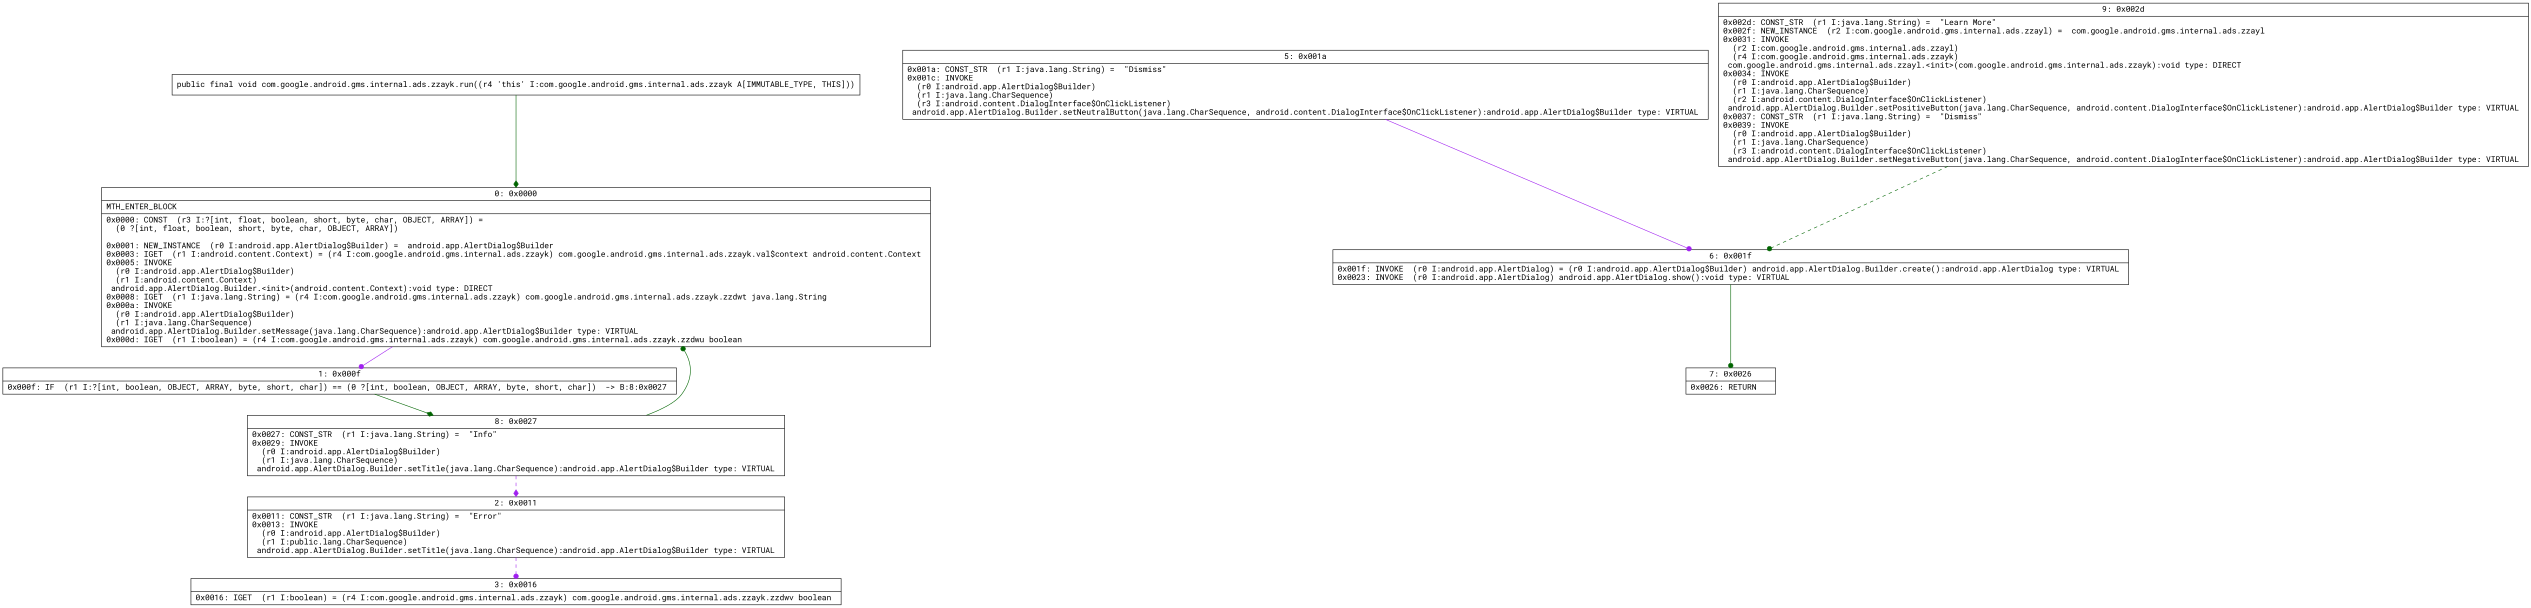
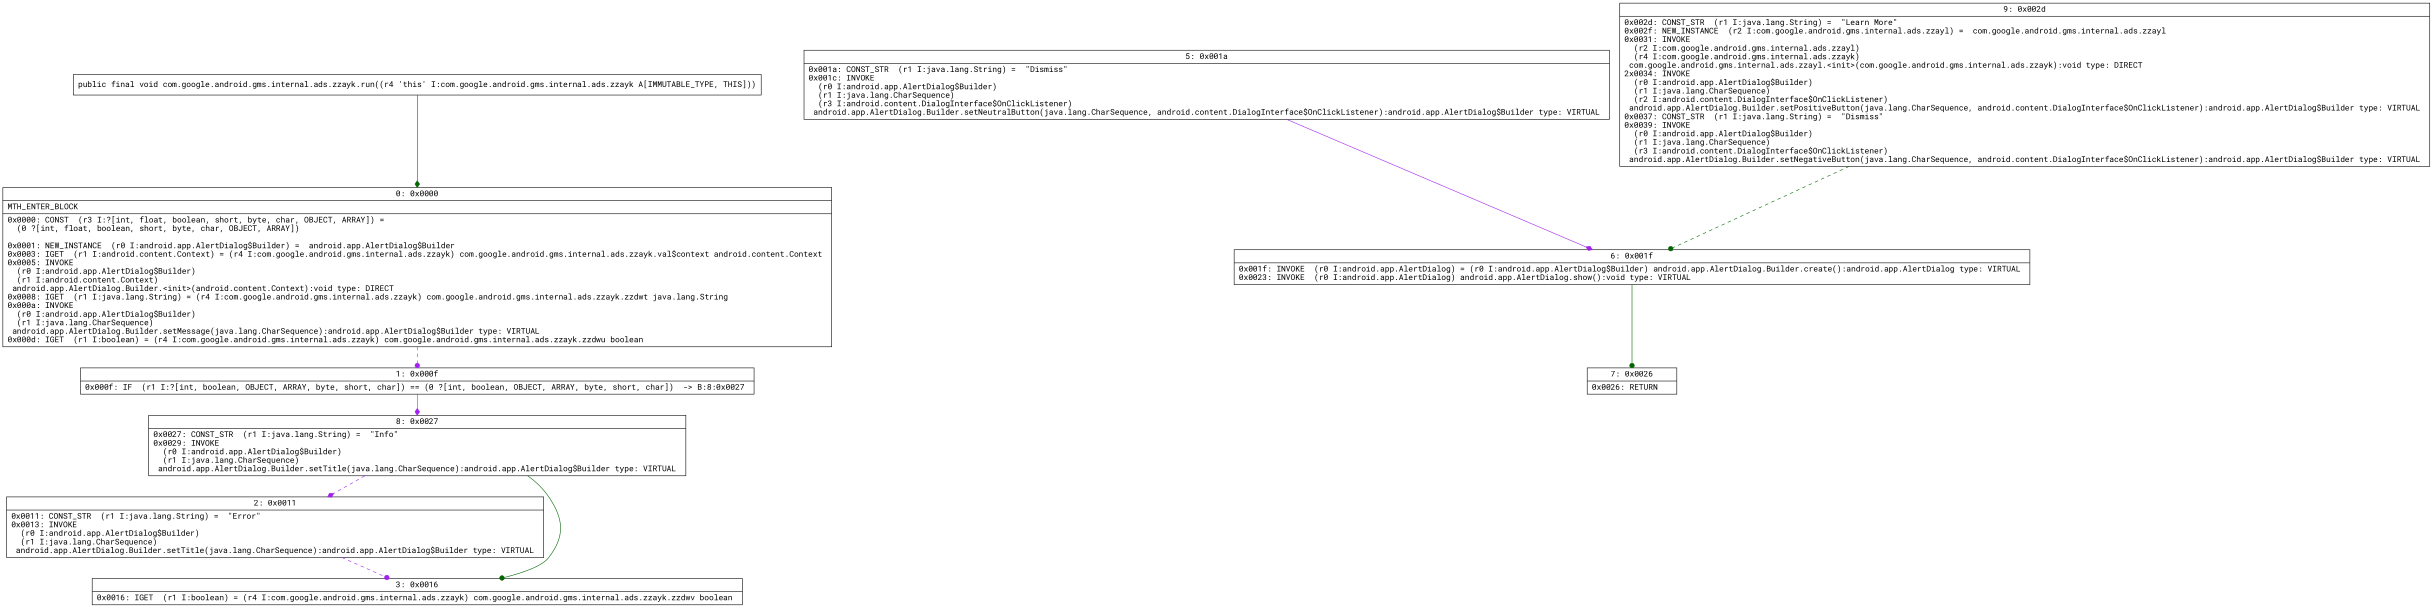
node "9: 0x002d": text "0x0034: INVOKE" -> "2x0034: INVOKE"
edge "5: 0x001a" -> "6: 0x001f": arrowhead dot -> diamond
edge "0: 0x0000" -> "1: 0x000f": style solid -> dashed
edge "8: 0x0027" -> "0: 0x0000": now "8: 0x0027" -> "3: 0x0016"
edge "1: 0x000f" -> "8: 0x0027": color darkgreen -> purple
node "2: 0x0011": text "(r1 I:public.lang.CharSequence)" -> "(r1 I:java.lang.CharSequence)"
